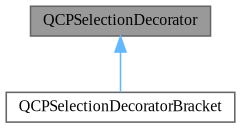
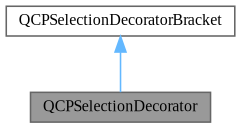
edge "QCPSelectionDecoratorBracket" -> "QCPSelectionDecorator": reversed
